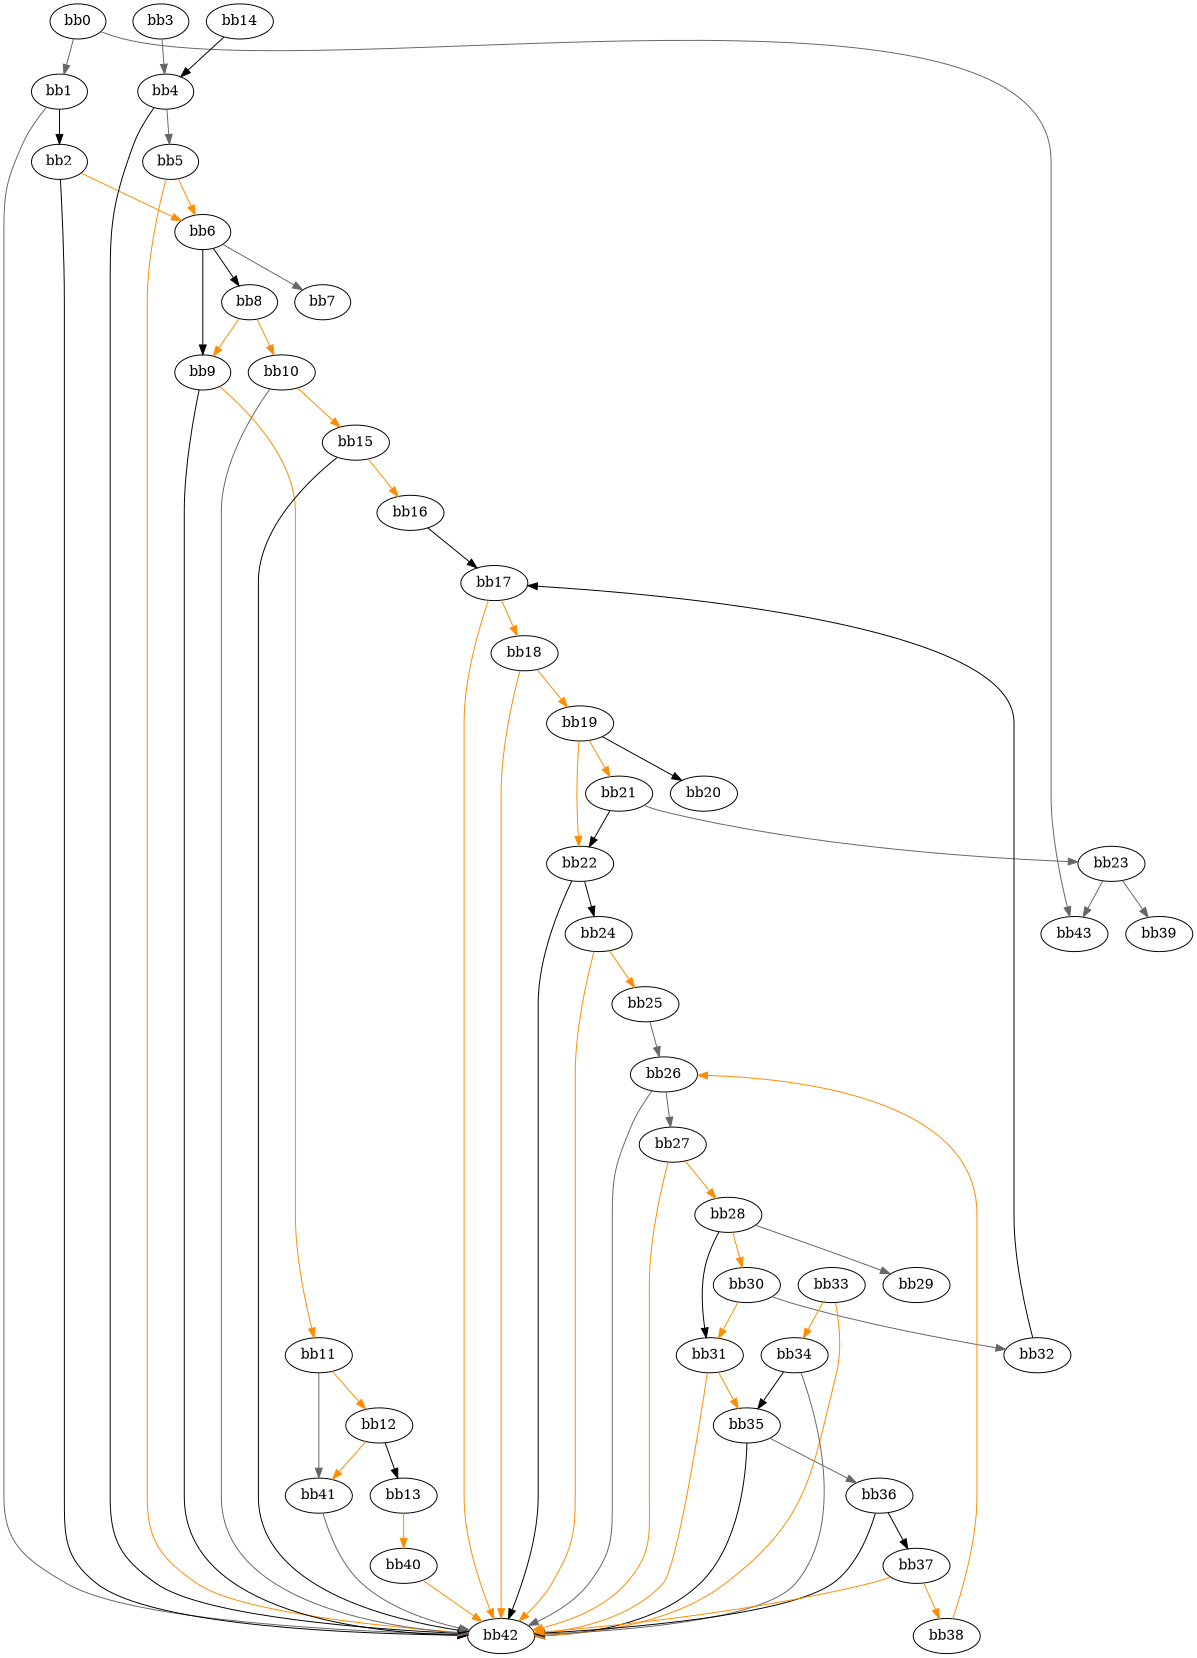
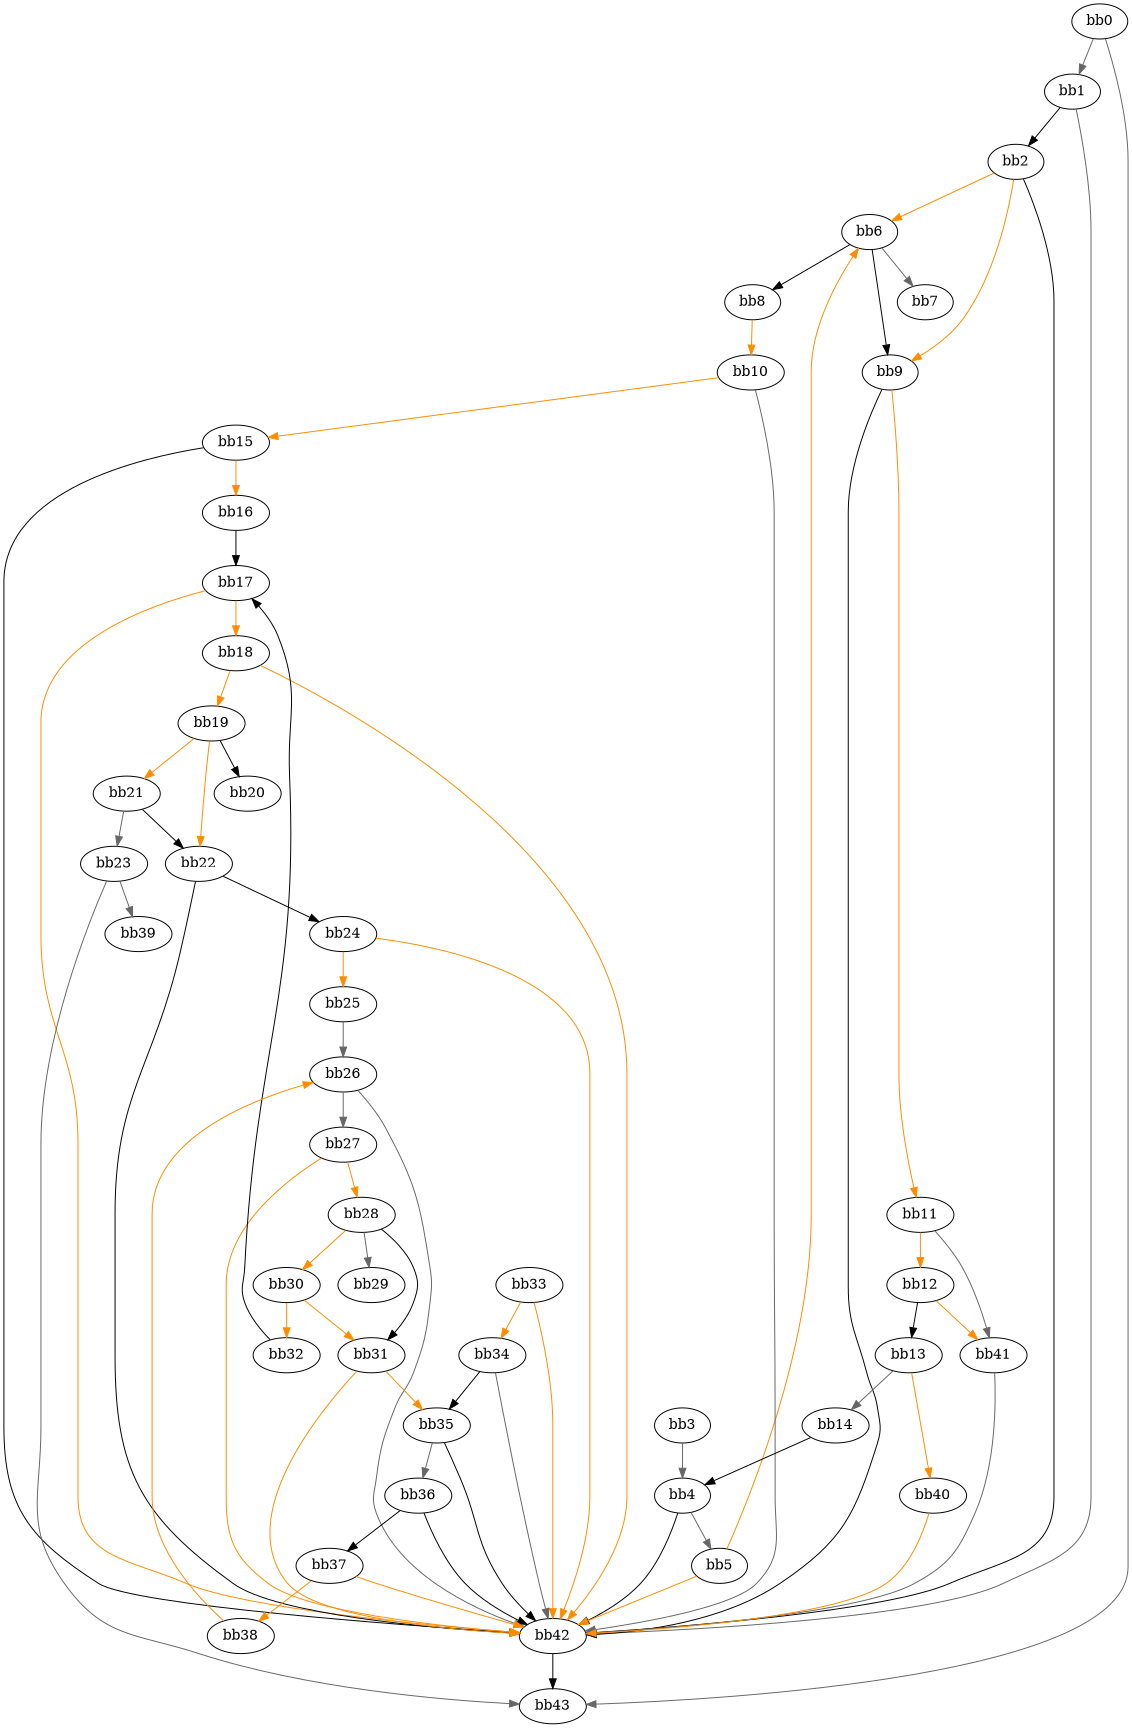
edge "bb8" -> "bb9": now "bb2" -> "bb9"
edge "bb30" -> "bb32": color gray40 -> darkorange
edge "bb13" -> "bb14": added
edge "bb42" -> "bb43": added
